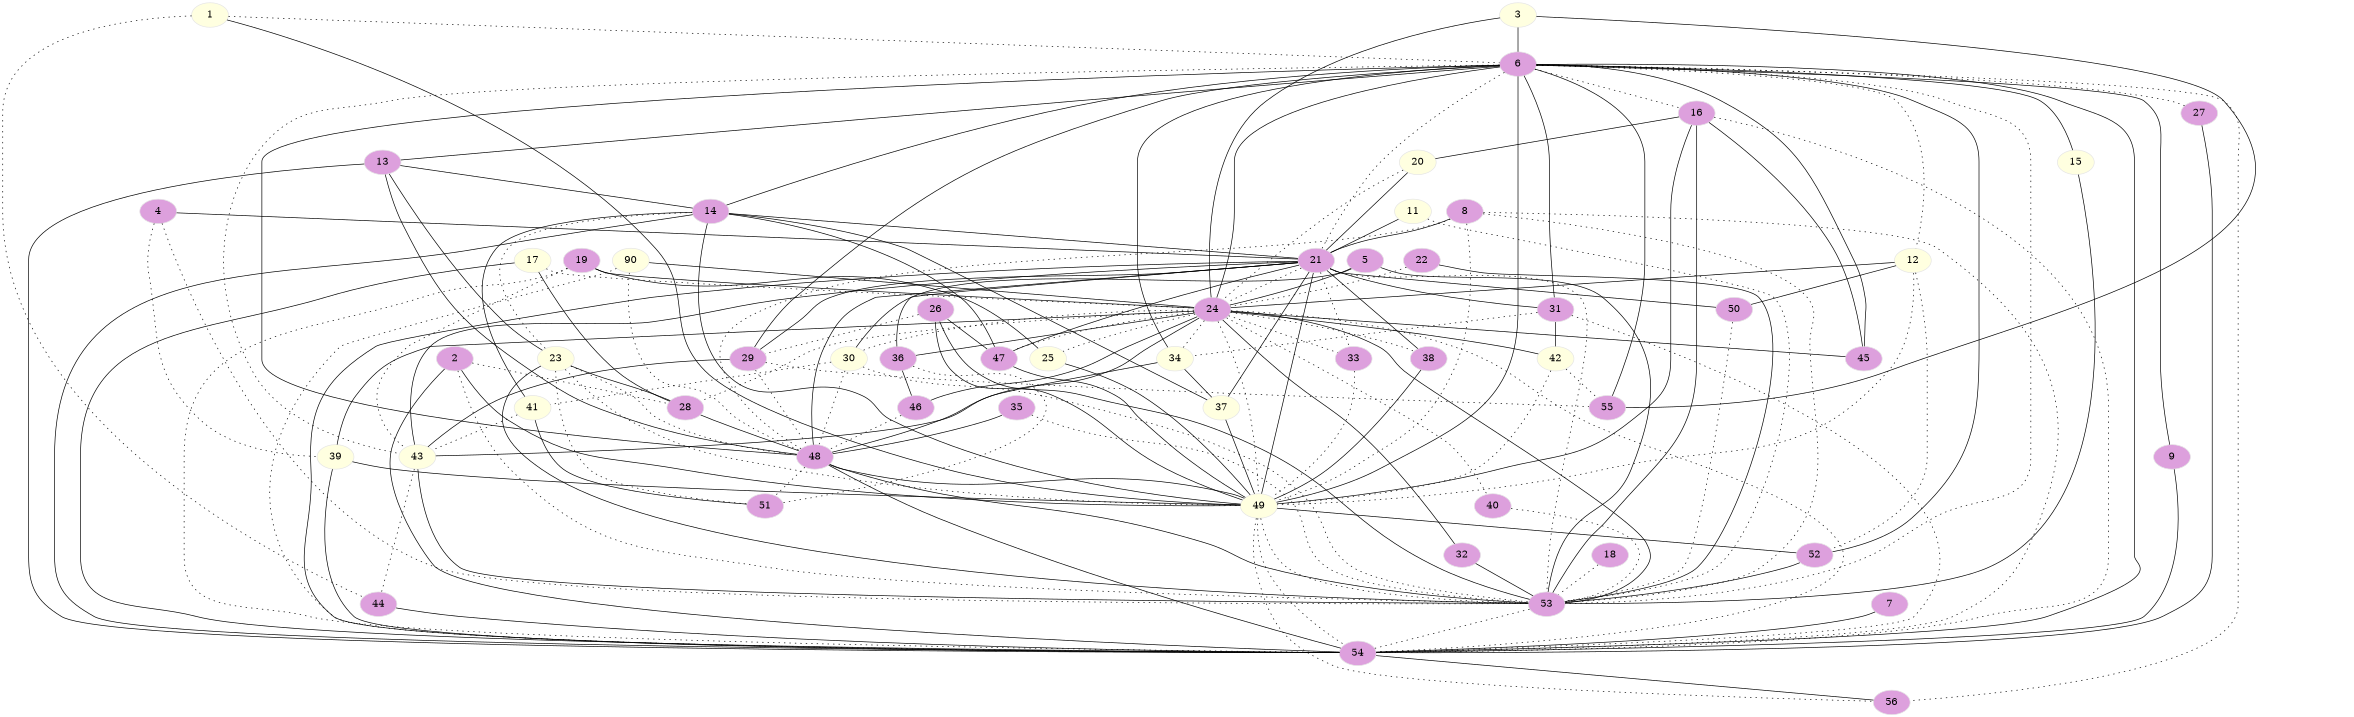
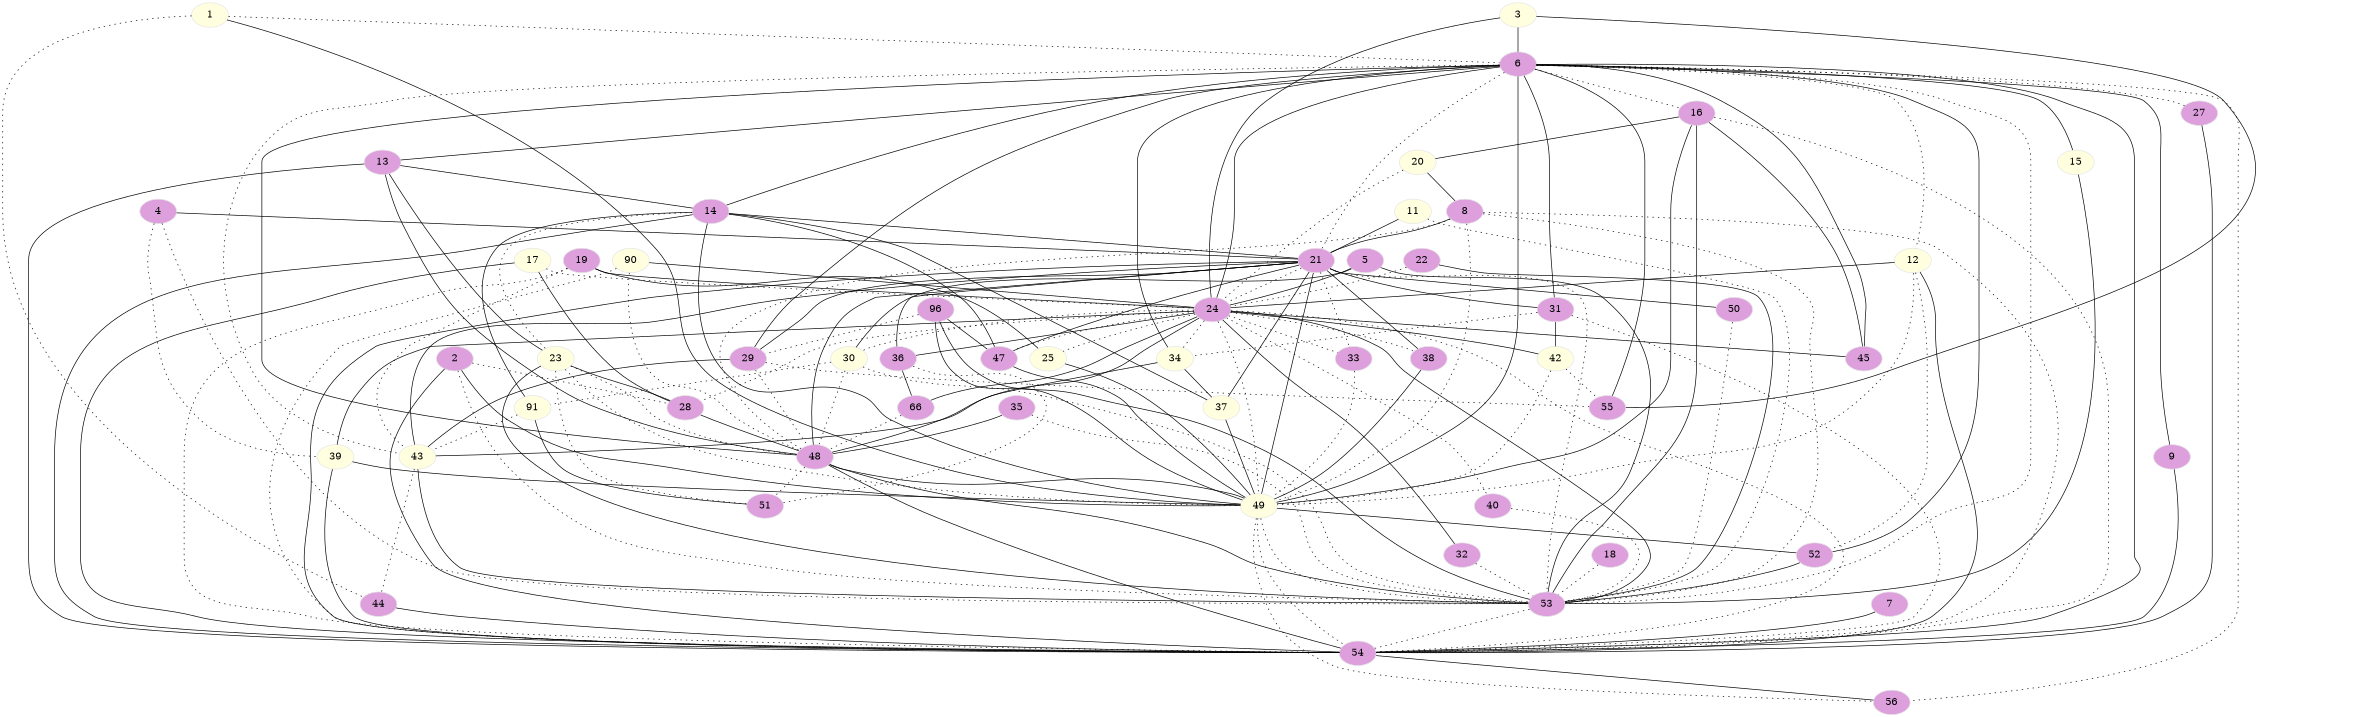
edge "20" -- "21": now "20" -- "8"
edge "12" -- "50": now "12" -- "54"
node "26": label "26" -> "96"
node "41": label "41" -> "91"
node "46": label "46" -> "66"
edge "32" -- "53": style solid -> dotted
